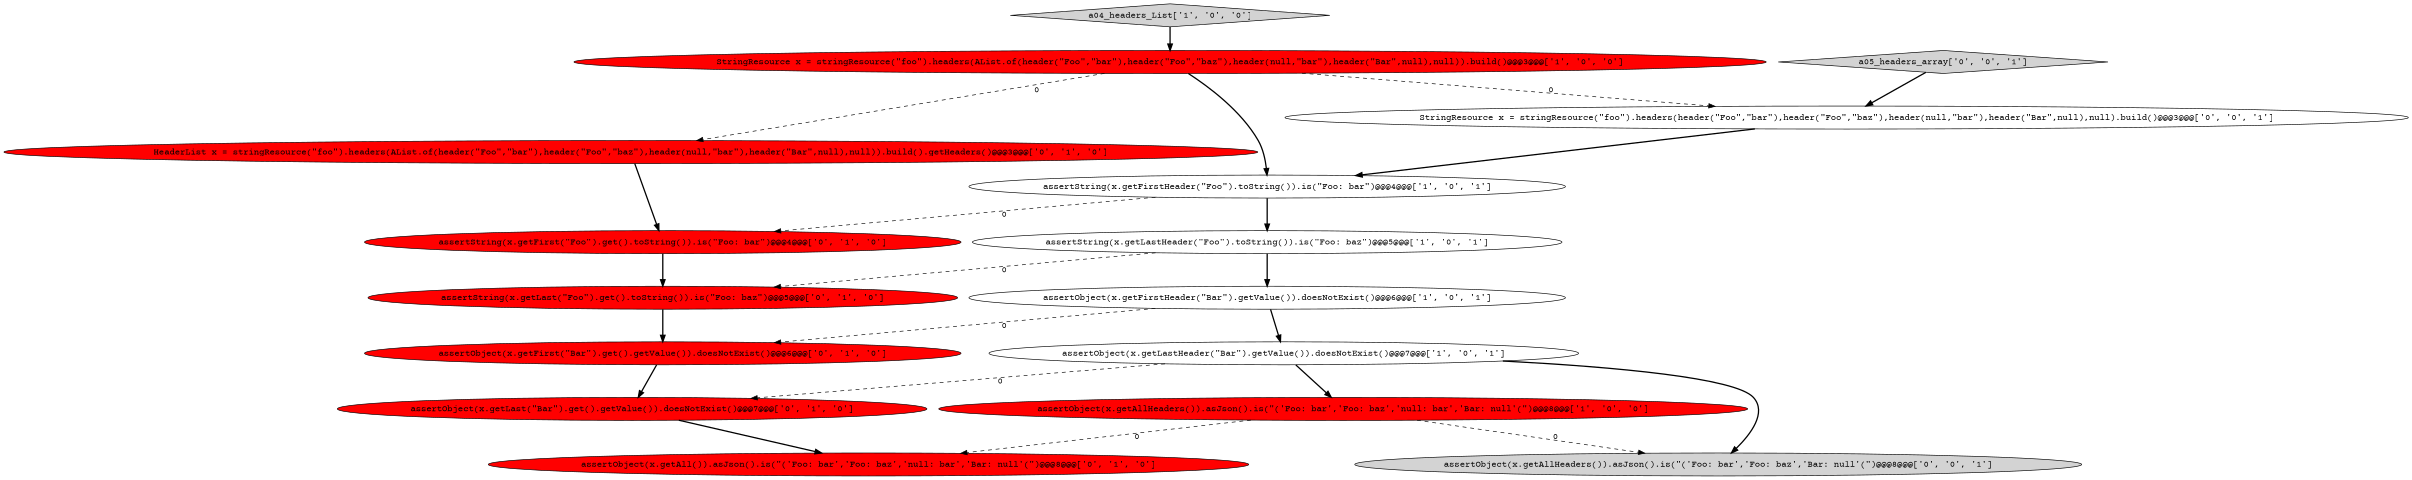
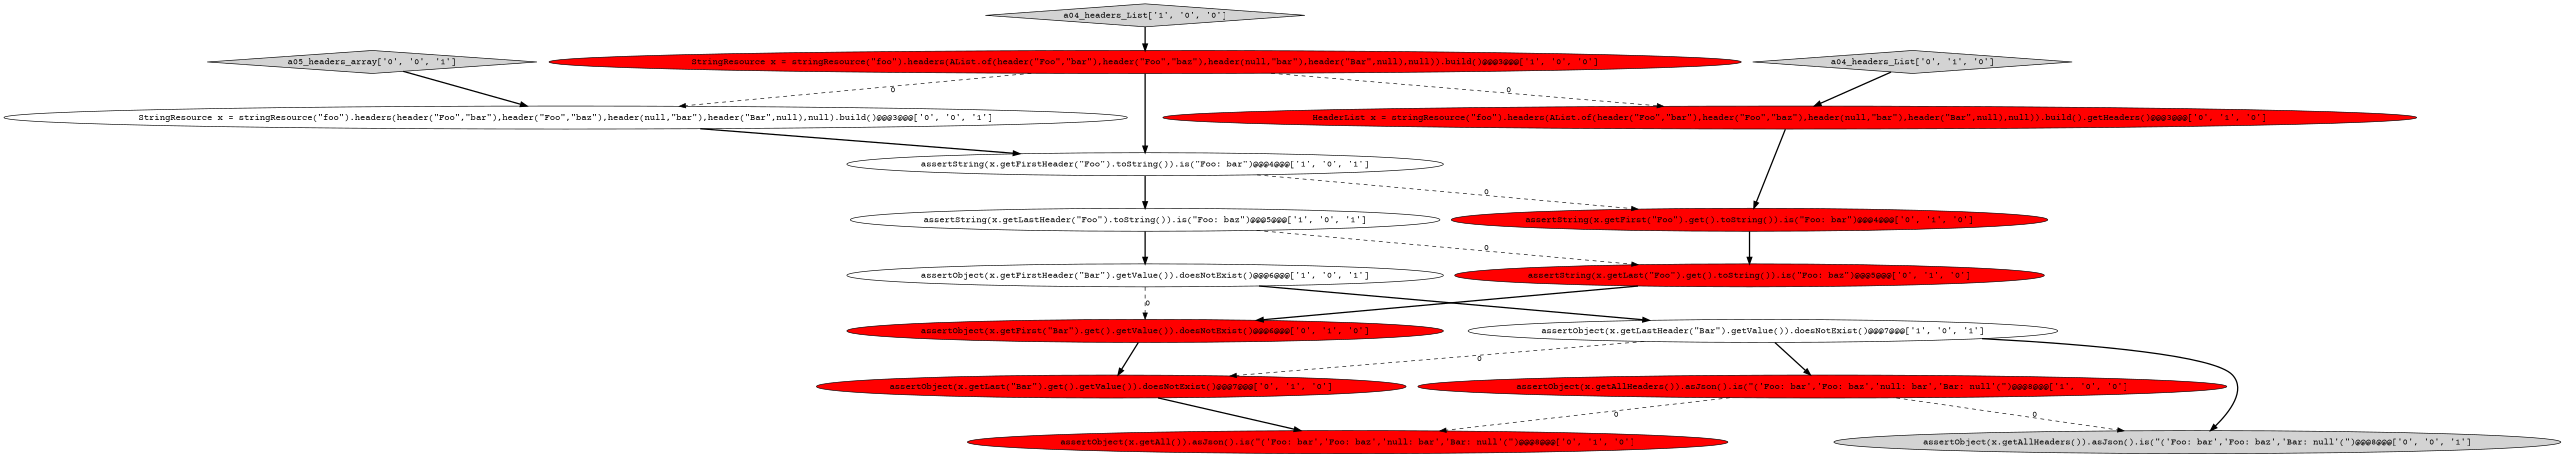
node "a04_headers_List['0', '1', '0']": added
